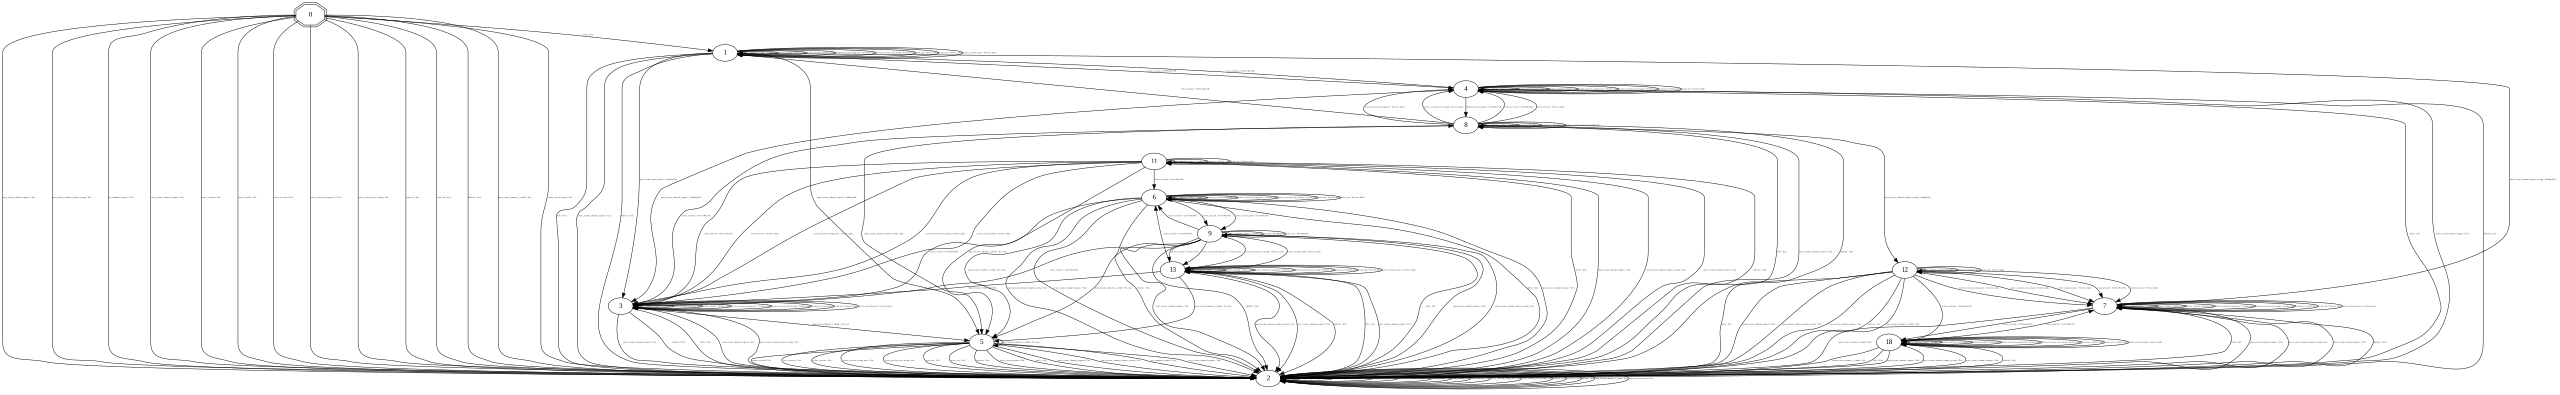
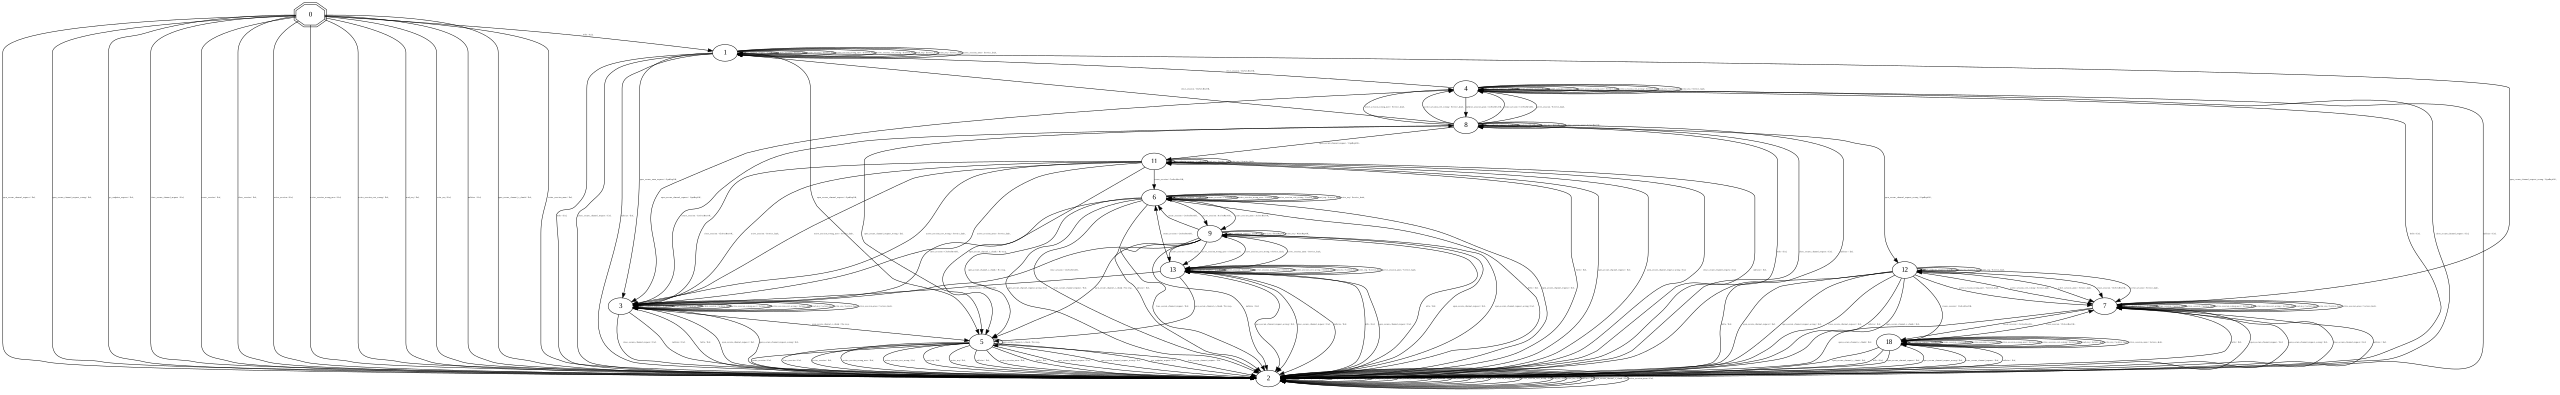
edge "1" -> "4": removed, label "create_session / CreSesResOK,"
edge "8" -> "11": added, label "open_secure_channel_request / OpnRepOK,"
